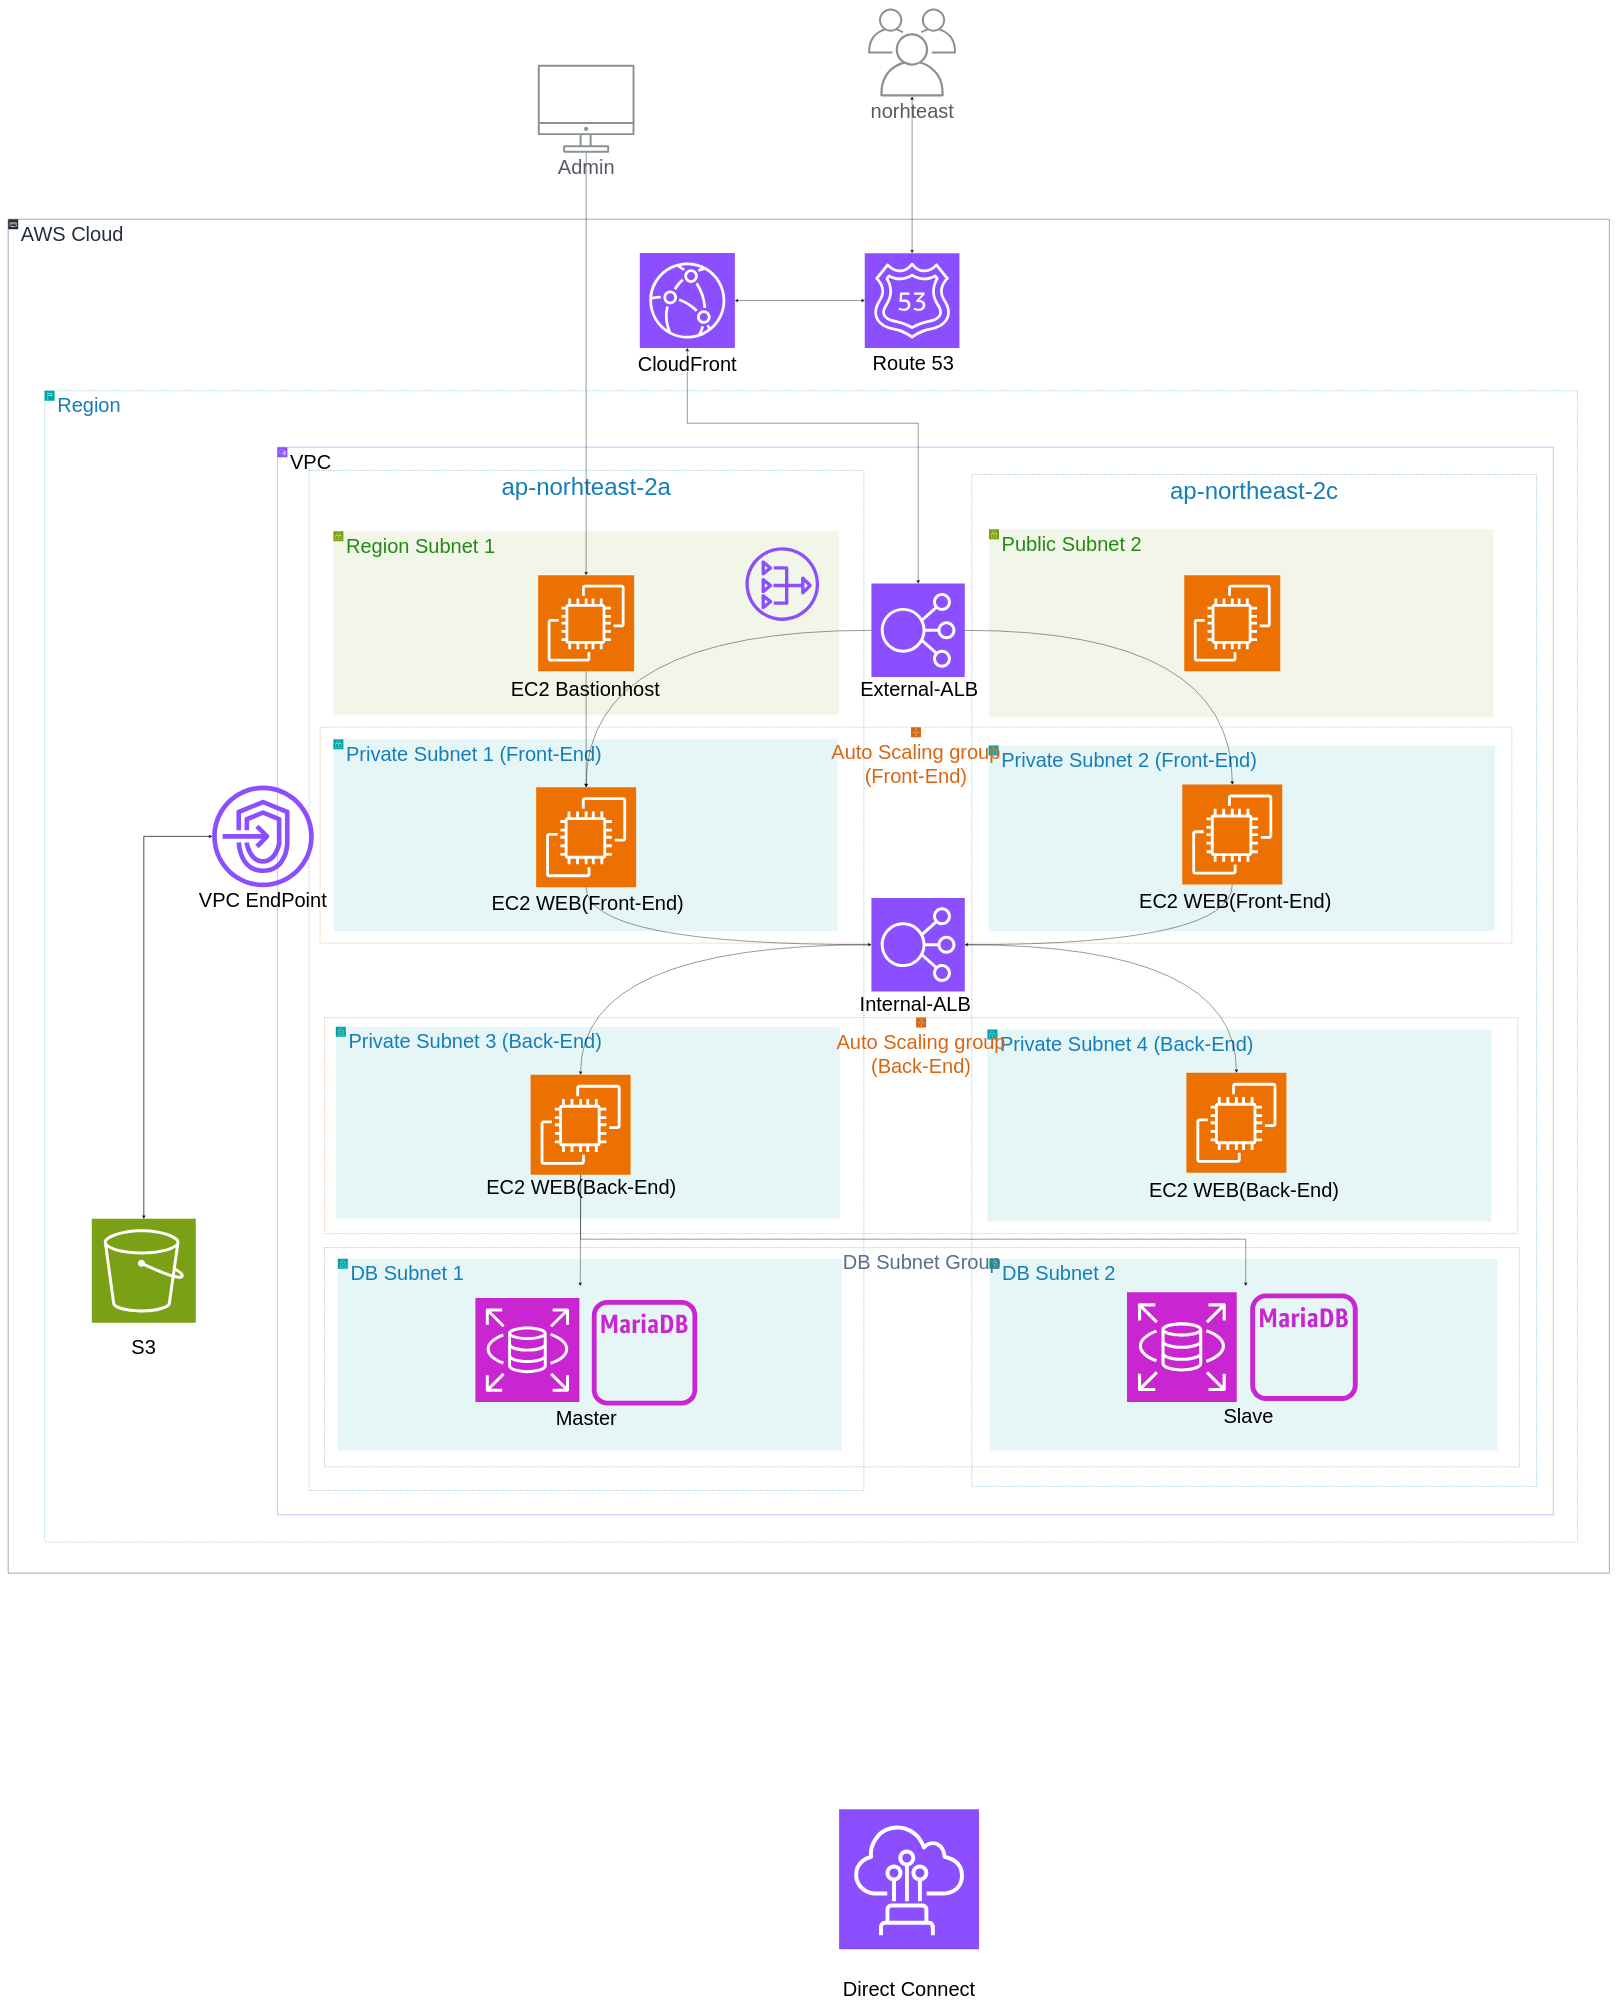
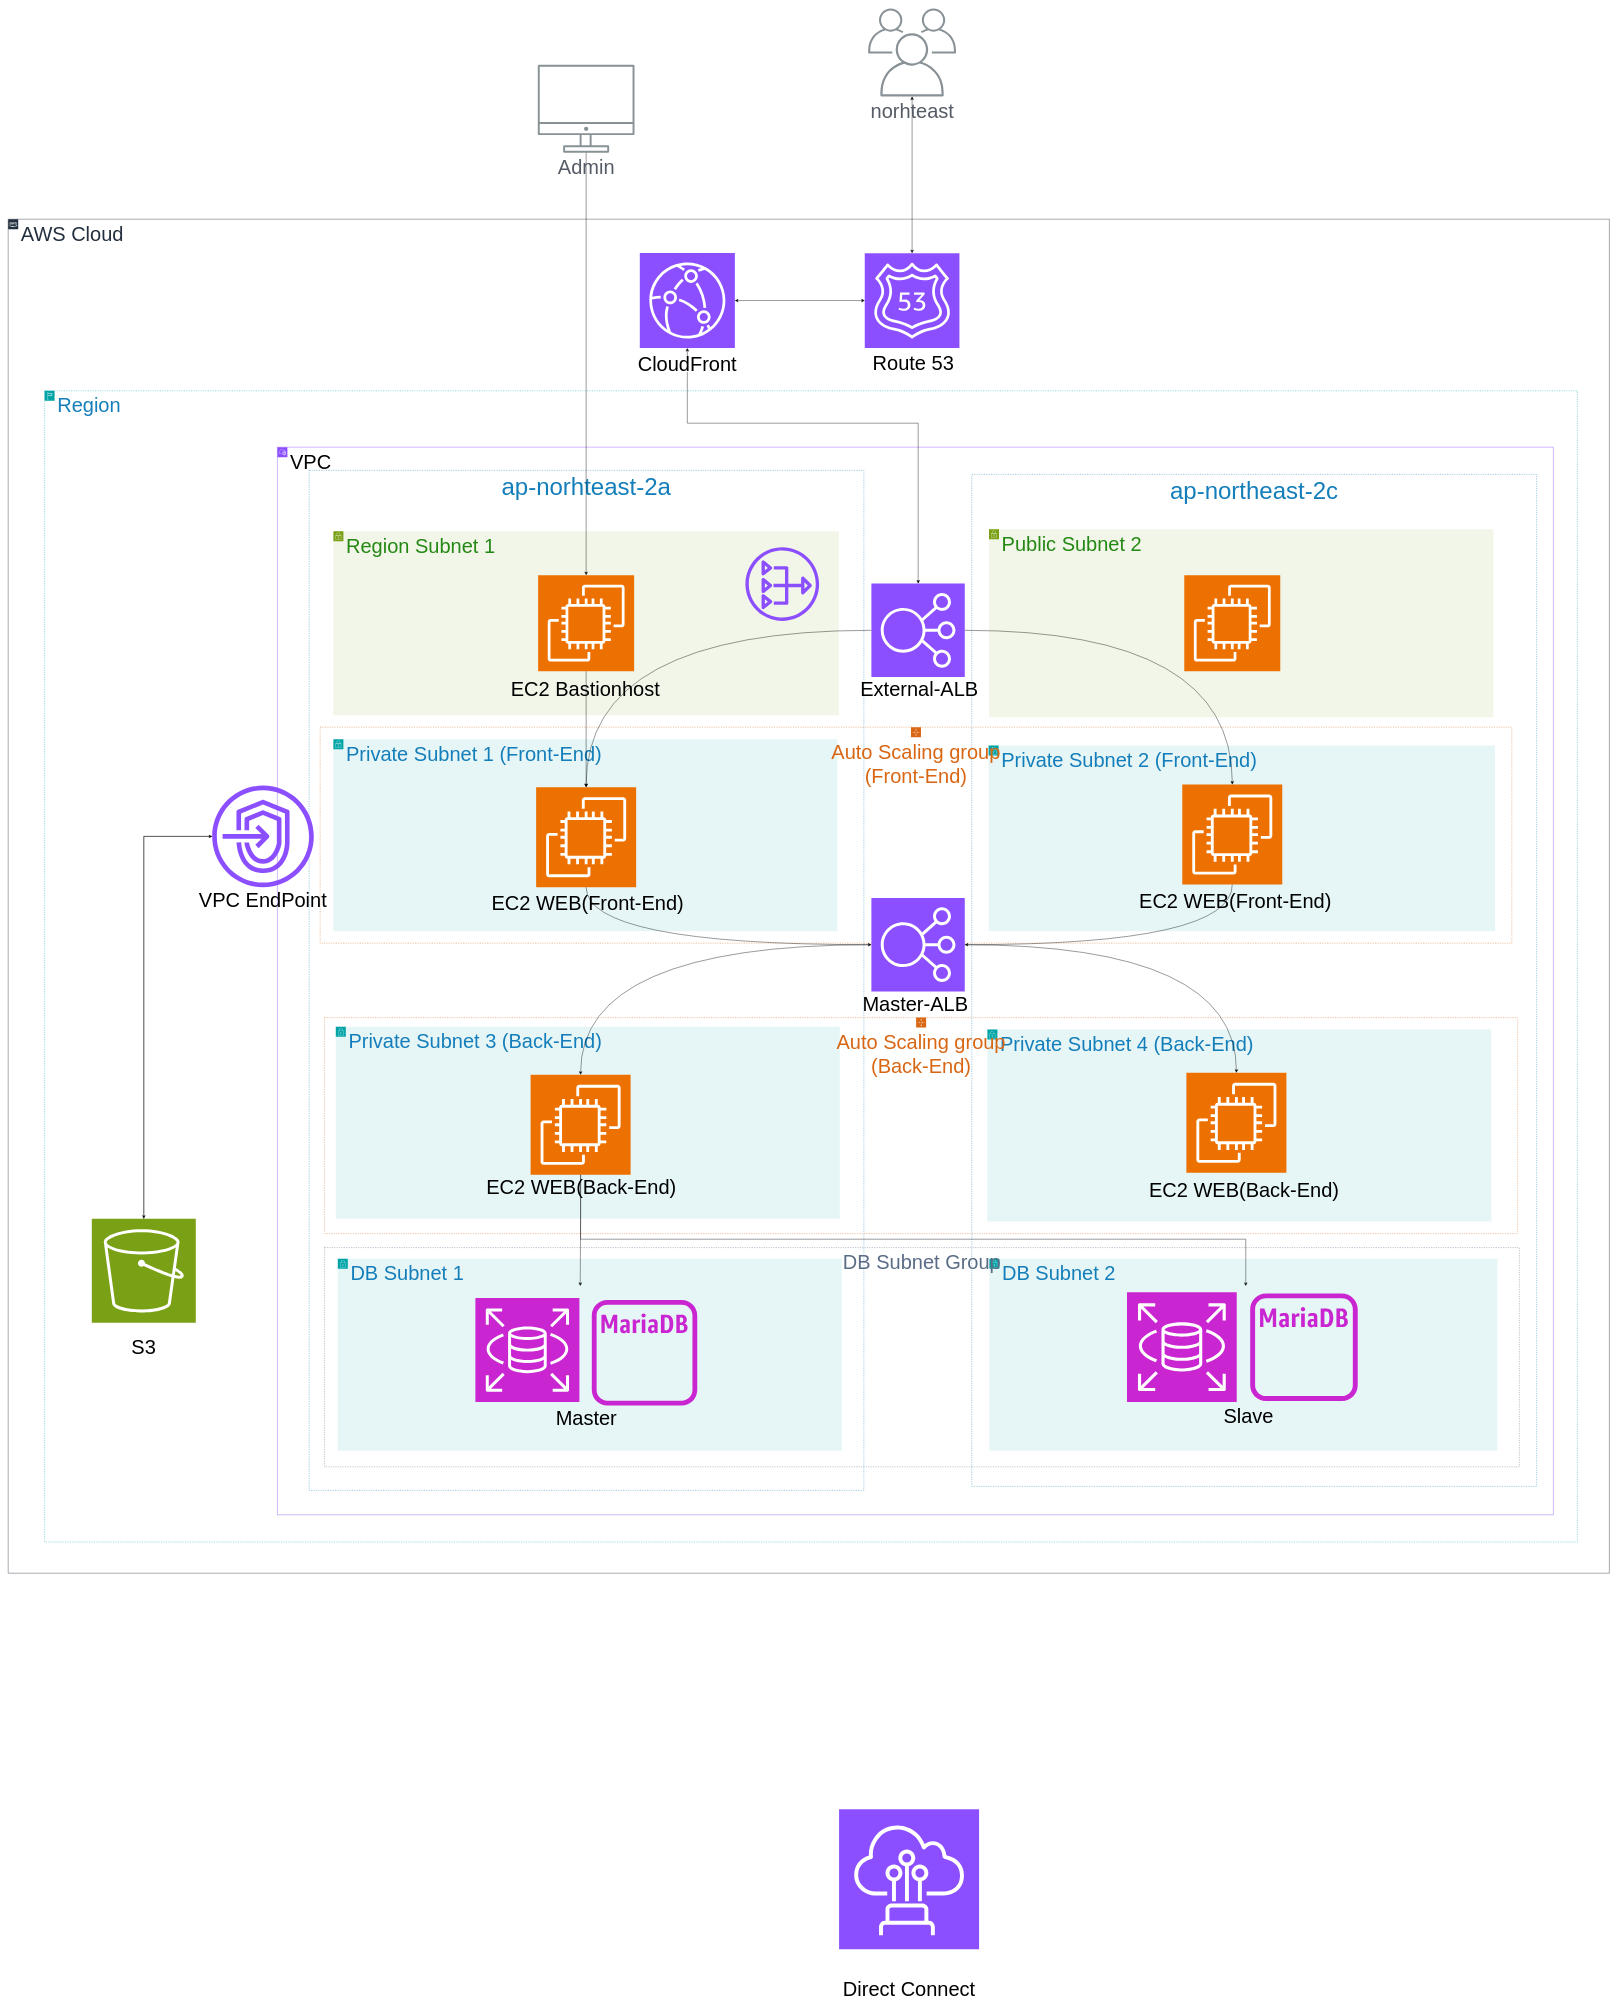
node "Internal-ALB": label "Internal-ALB" -> "Master-ALB"
